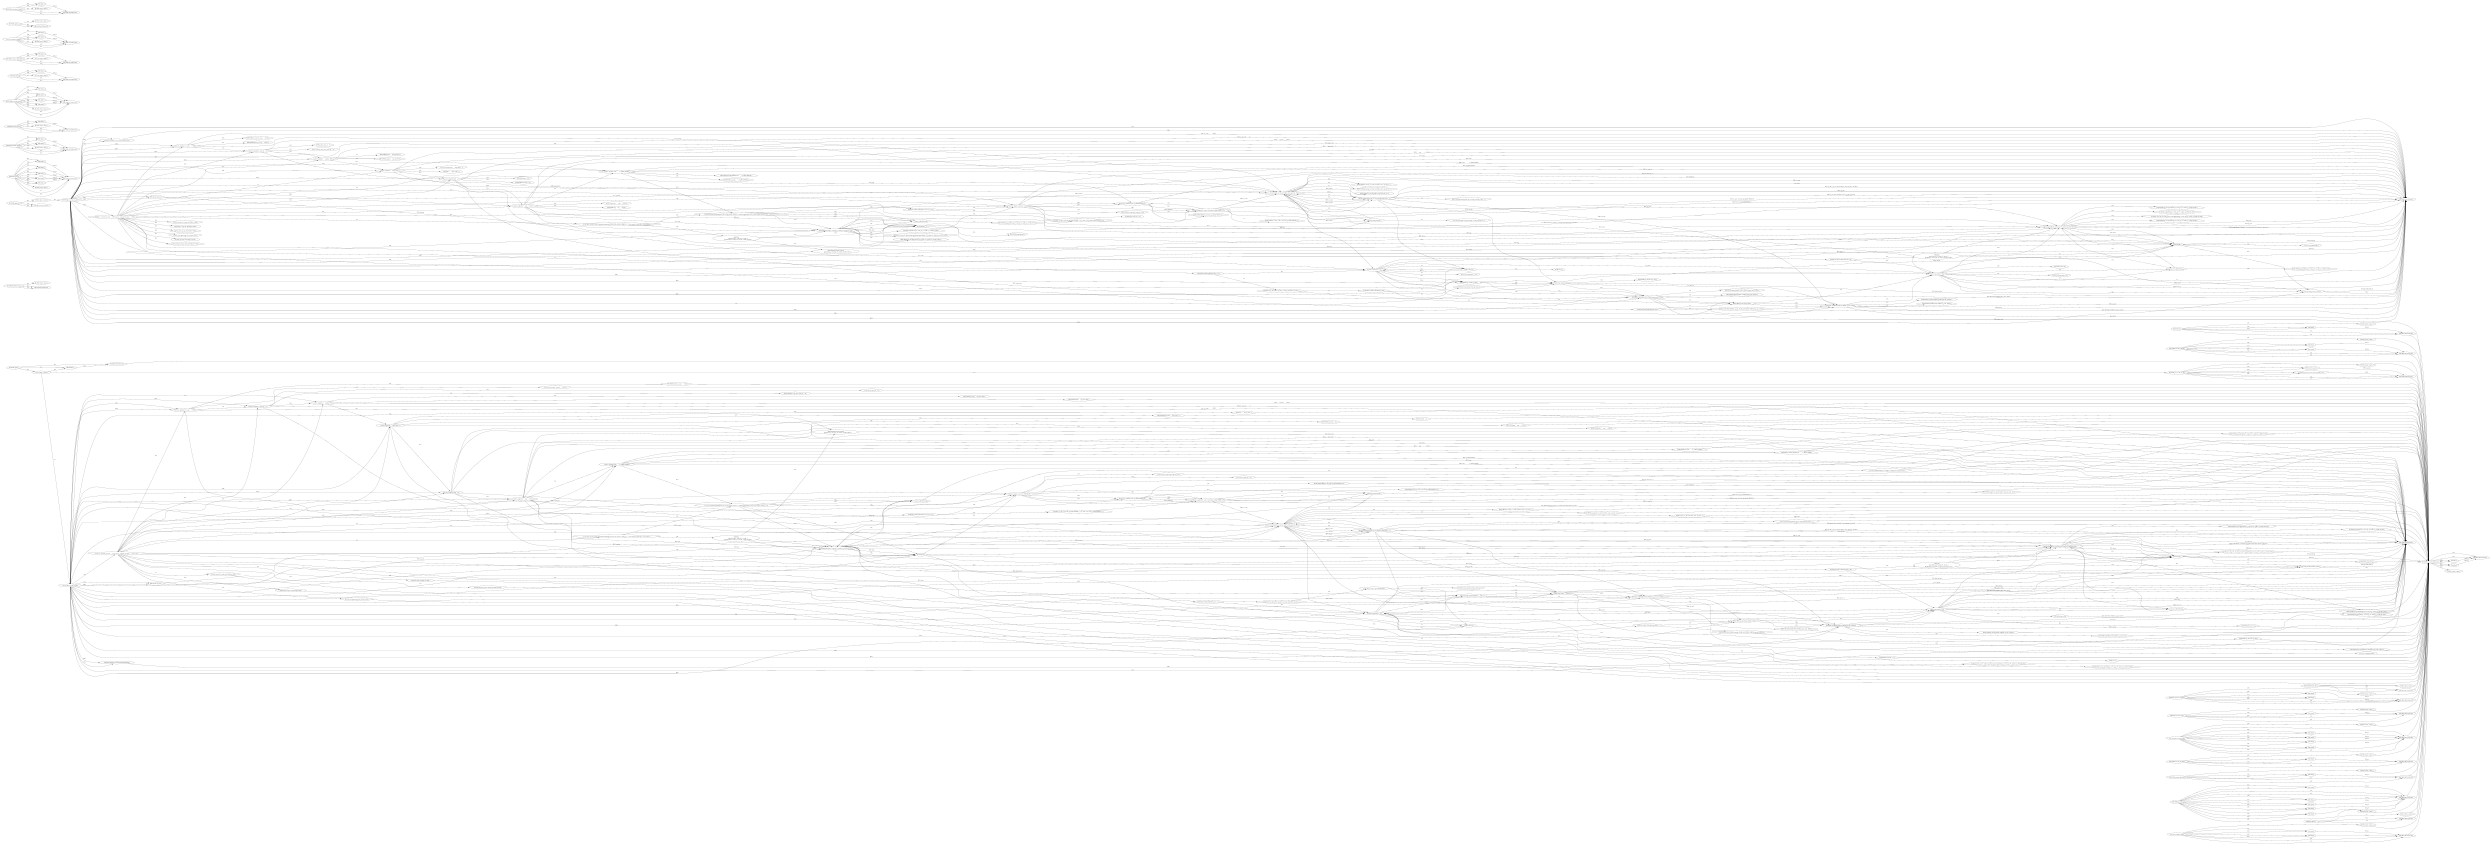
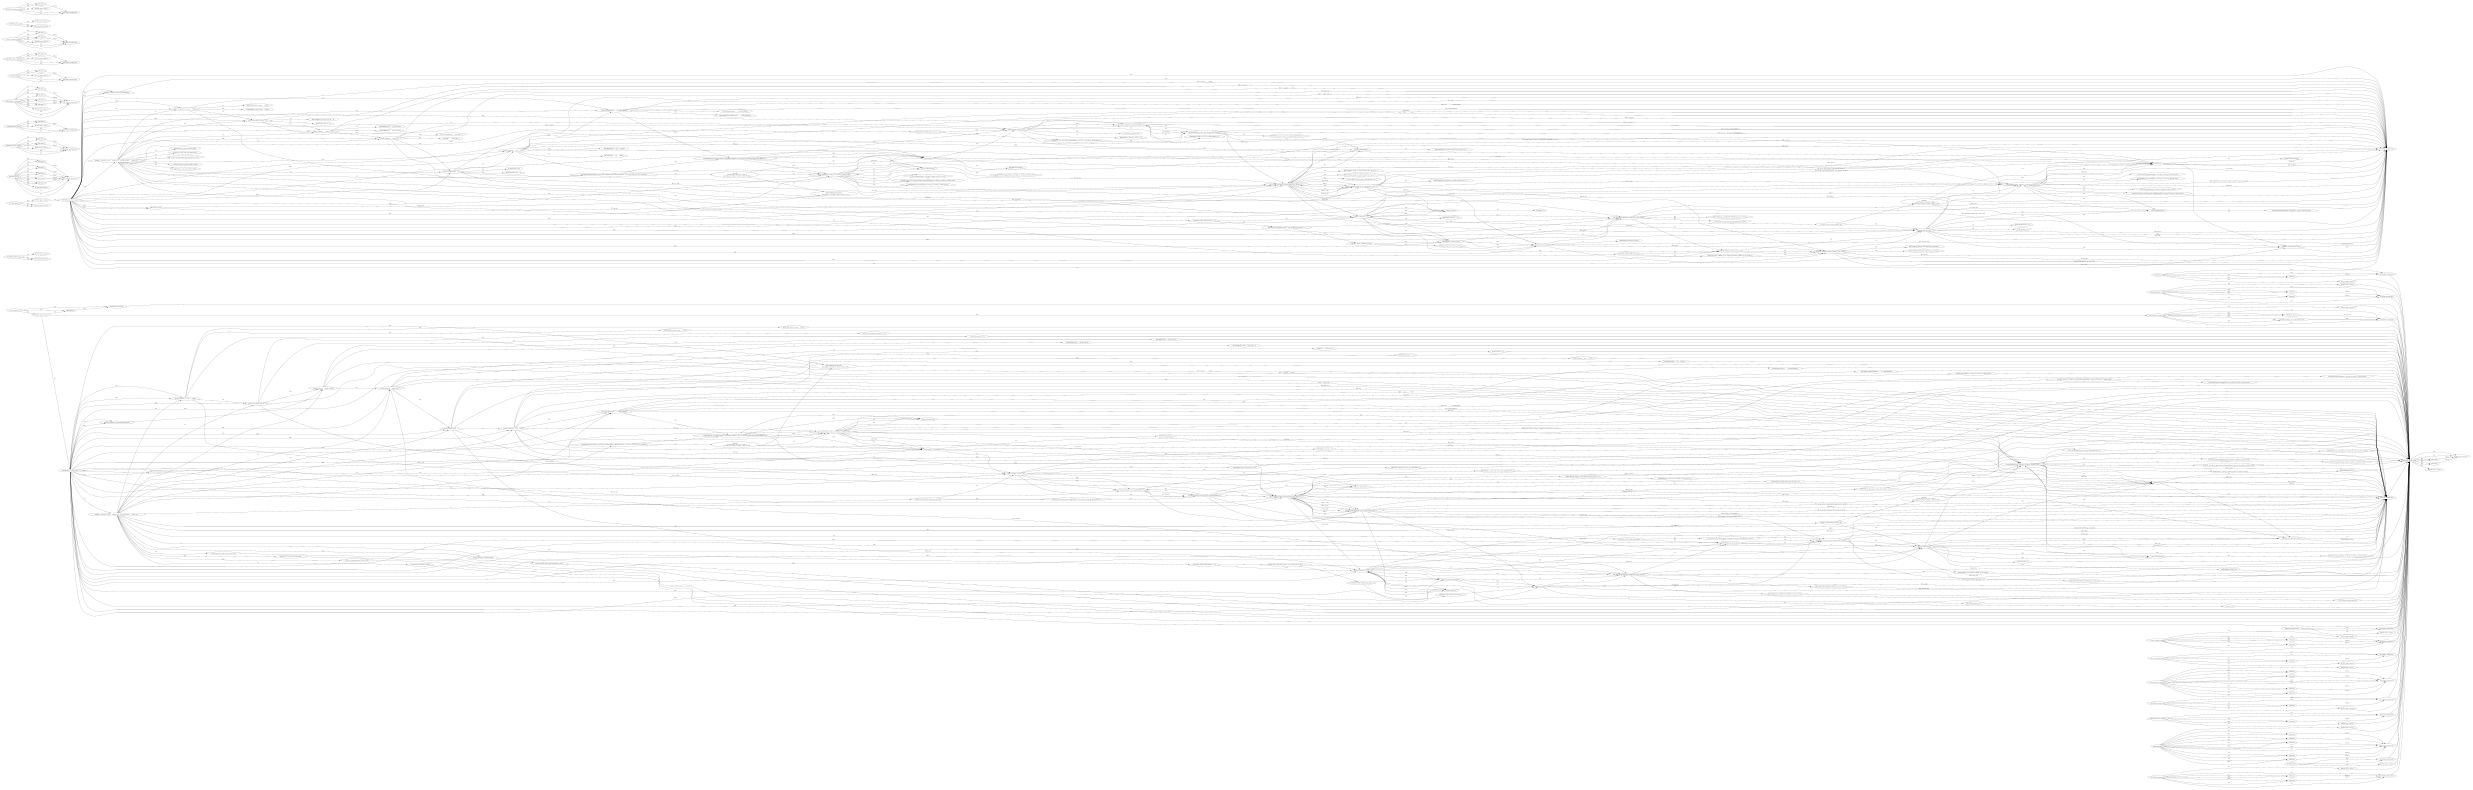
node "<(LOCAL,char* msg: char*)<SUB>11</SUB>>": removed
node "<(LOCAL,char* msg: char*)<SUB>12</SUB>>": added
